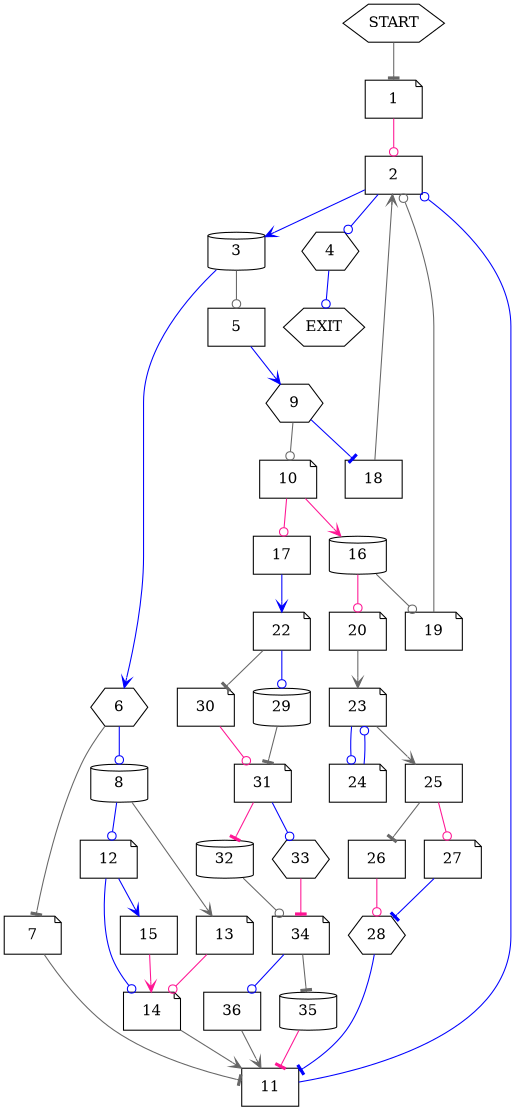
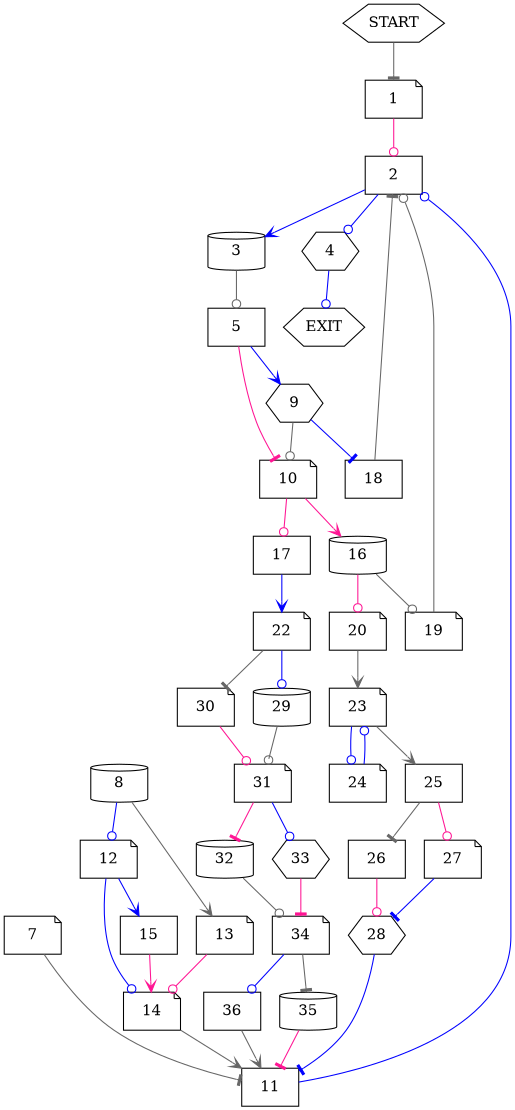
edge "18" -> "2": arrowhead vee -> tee
edge "5" -> "10": added
node "6": removed
edge "29" -> "31": arrowhead tee -> odot
